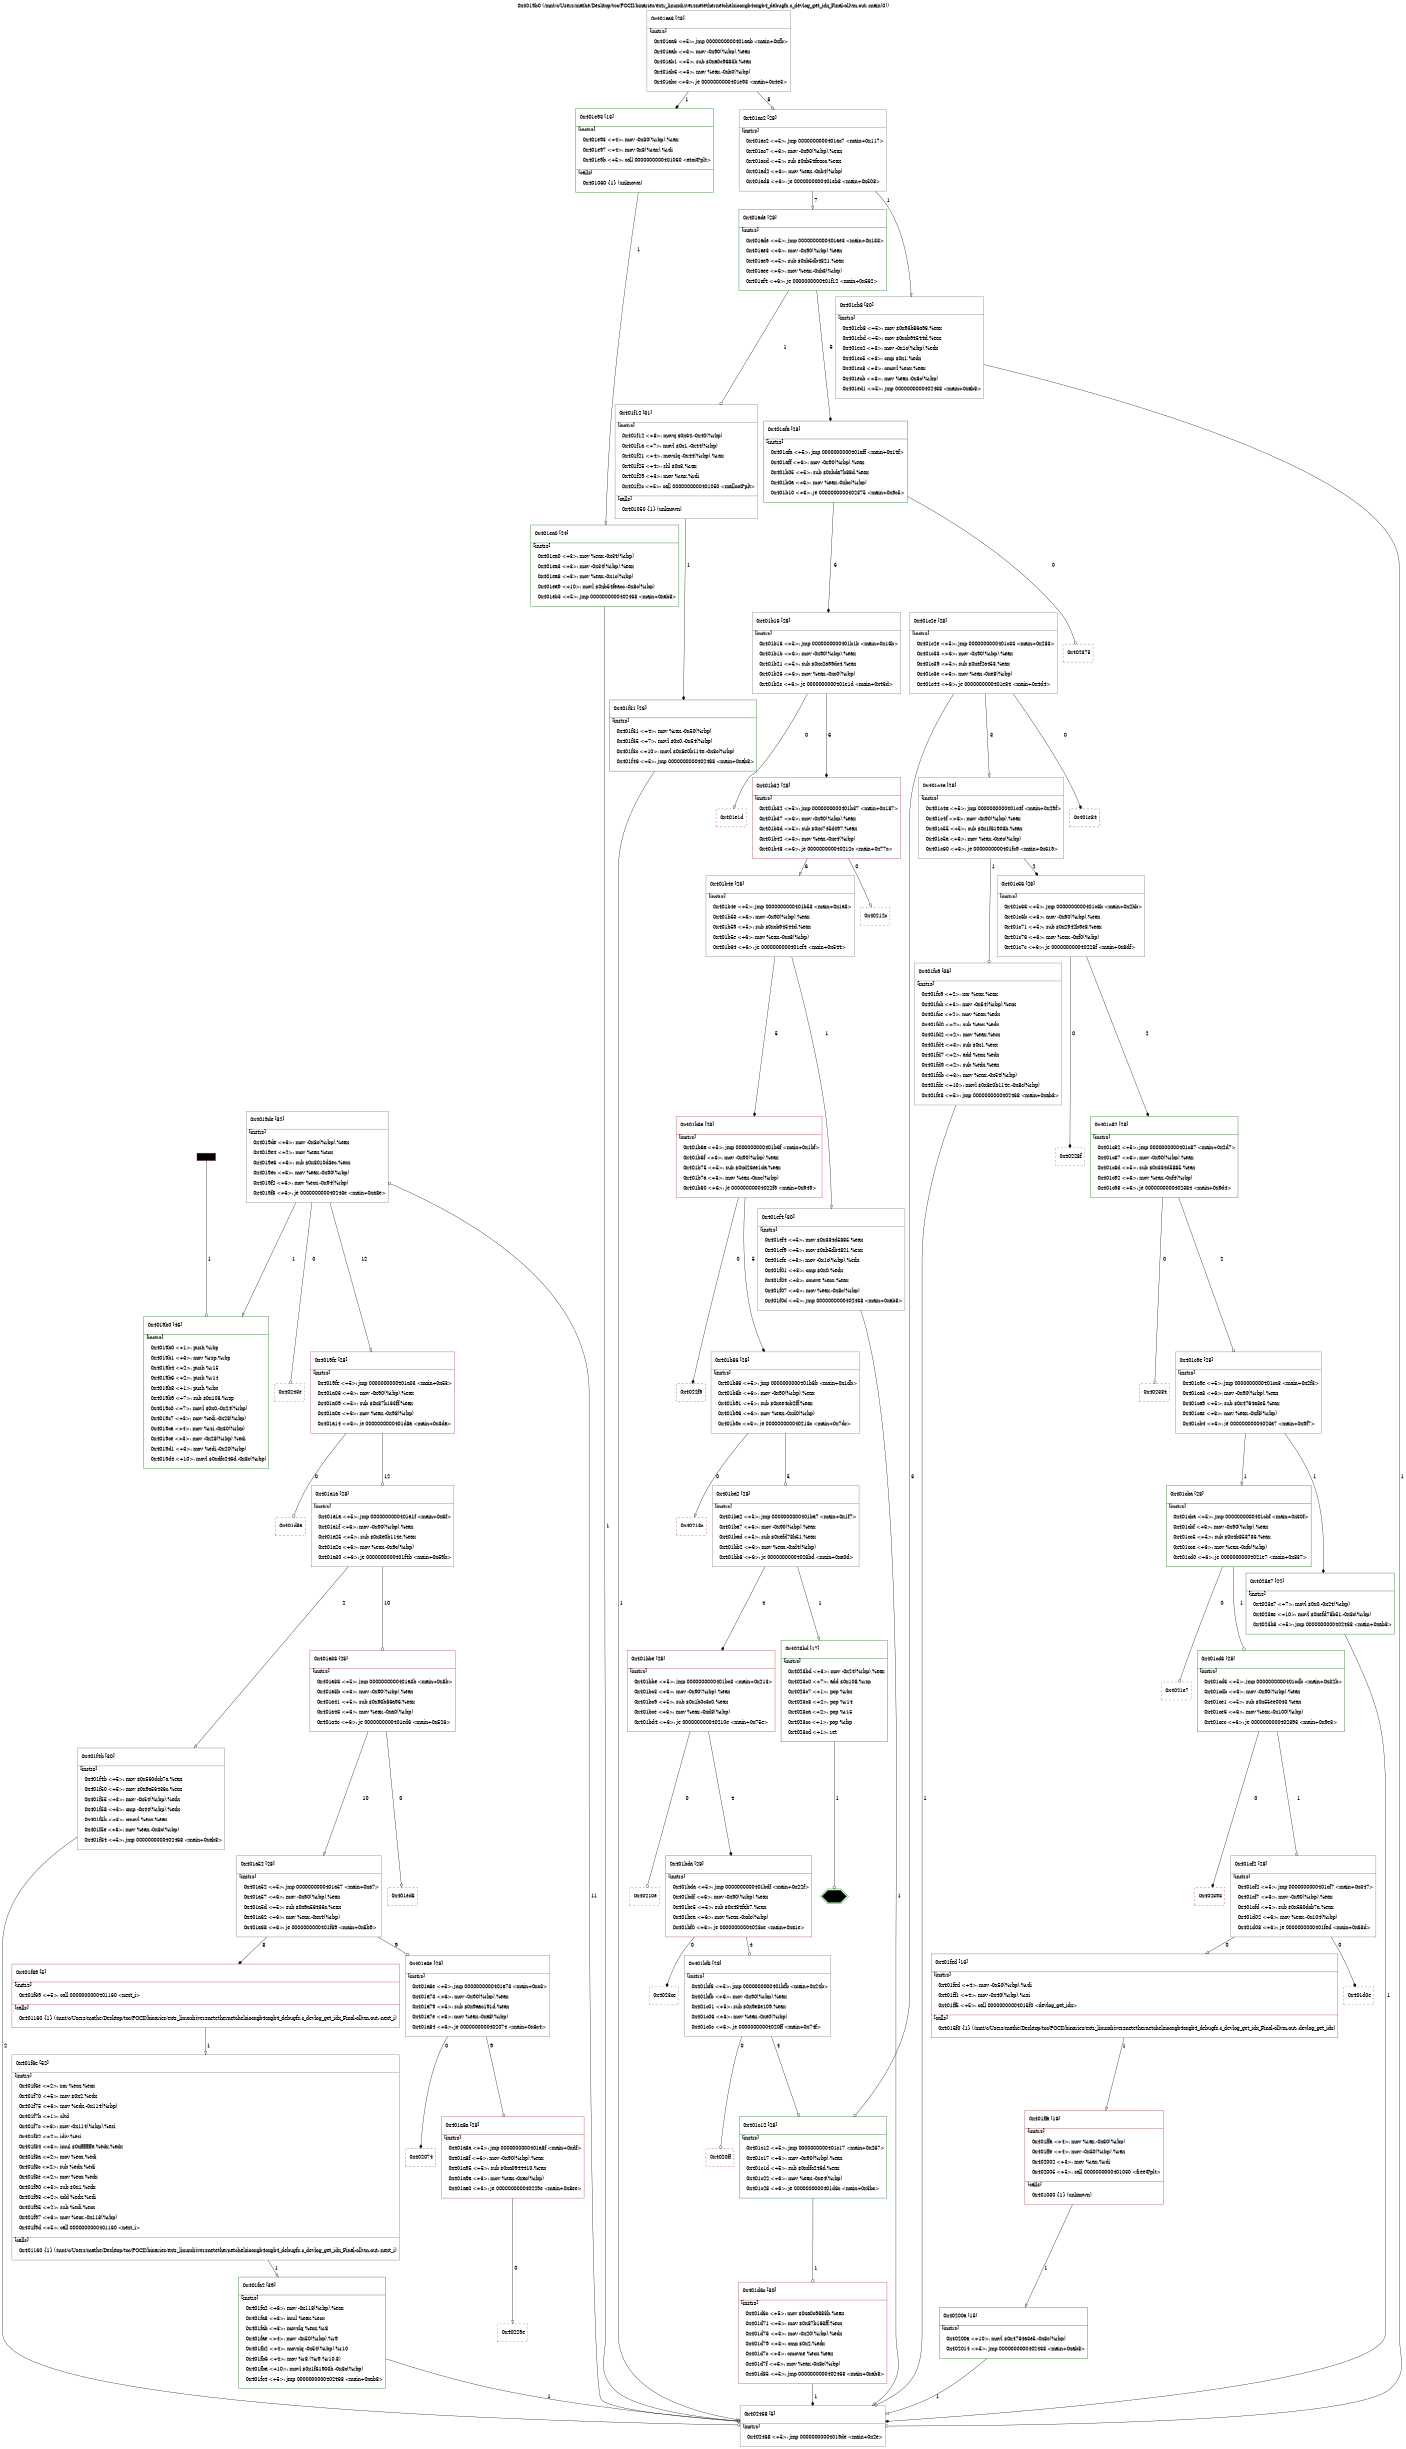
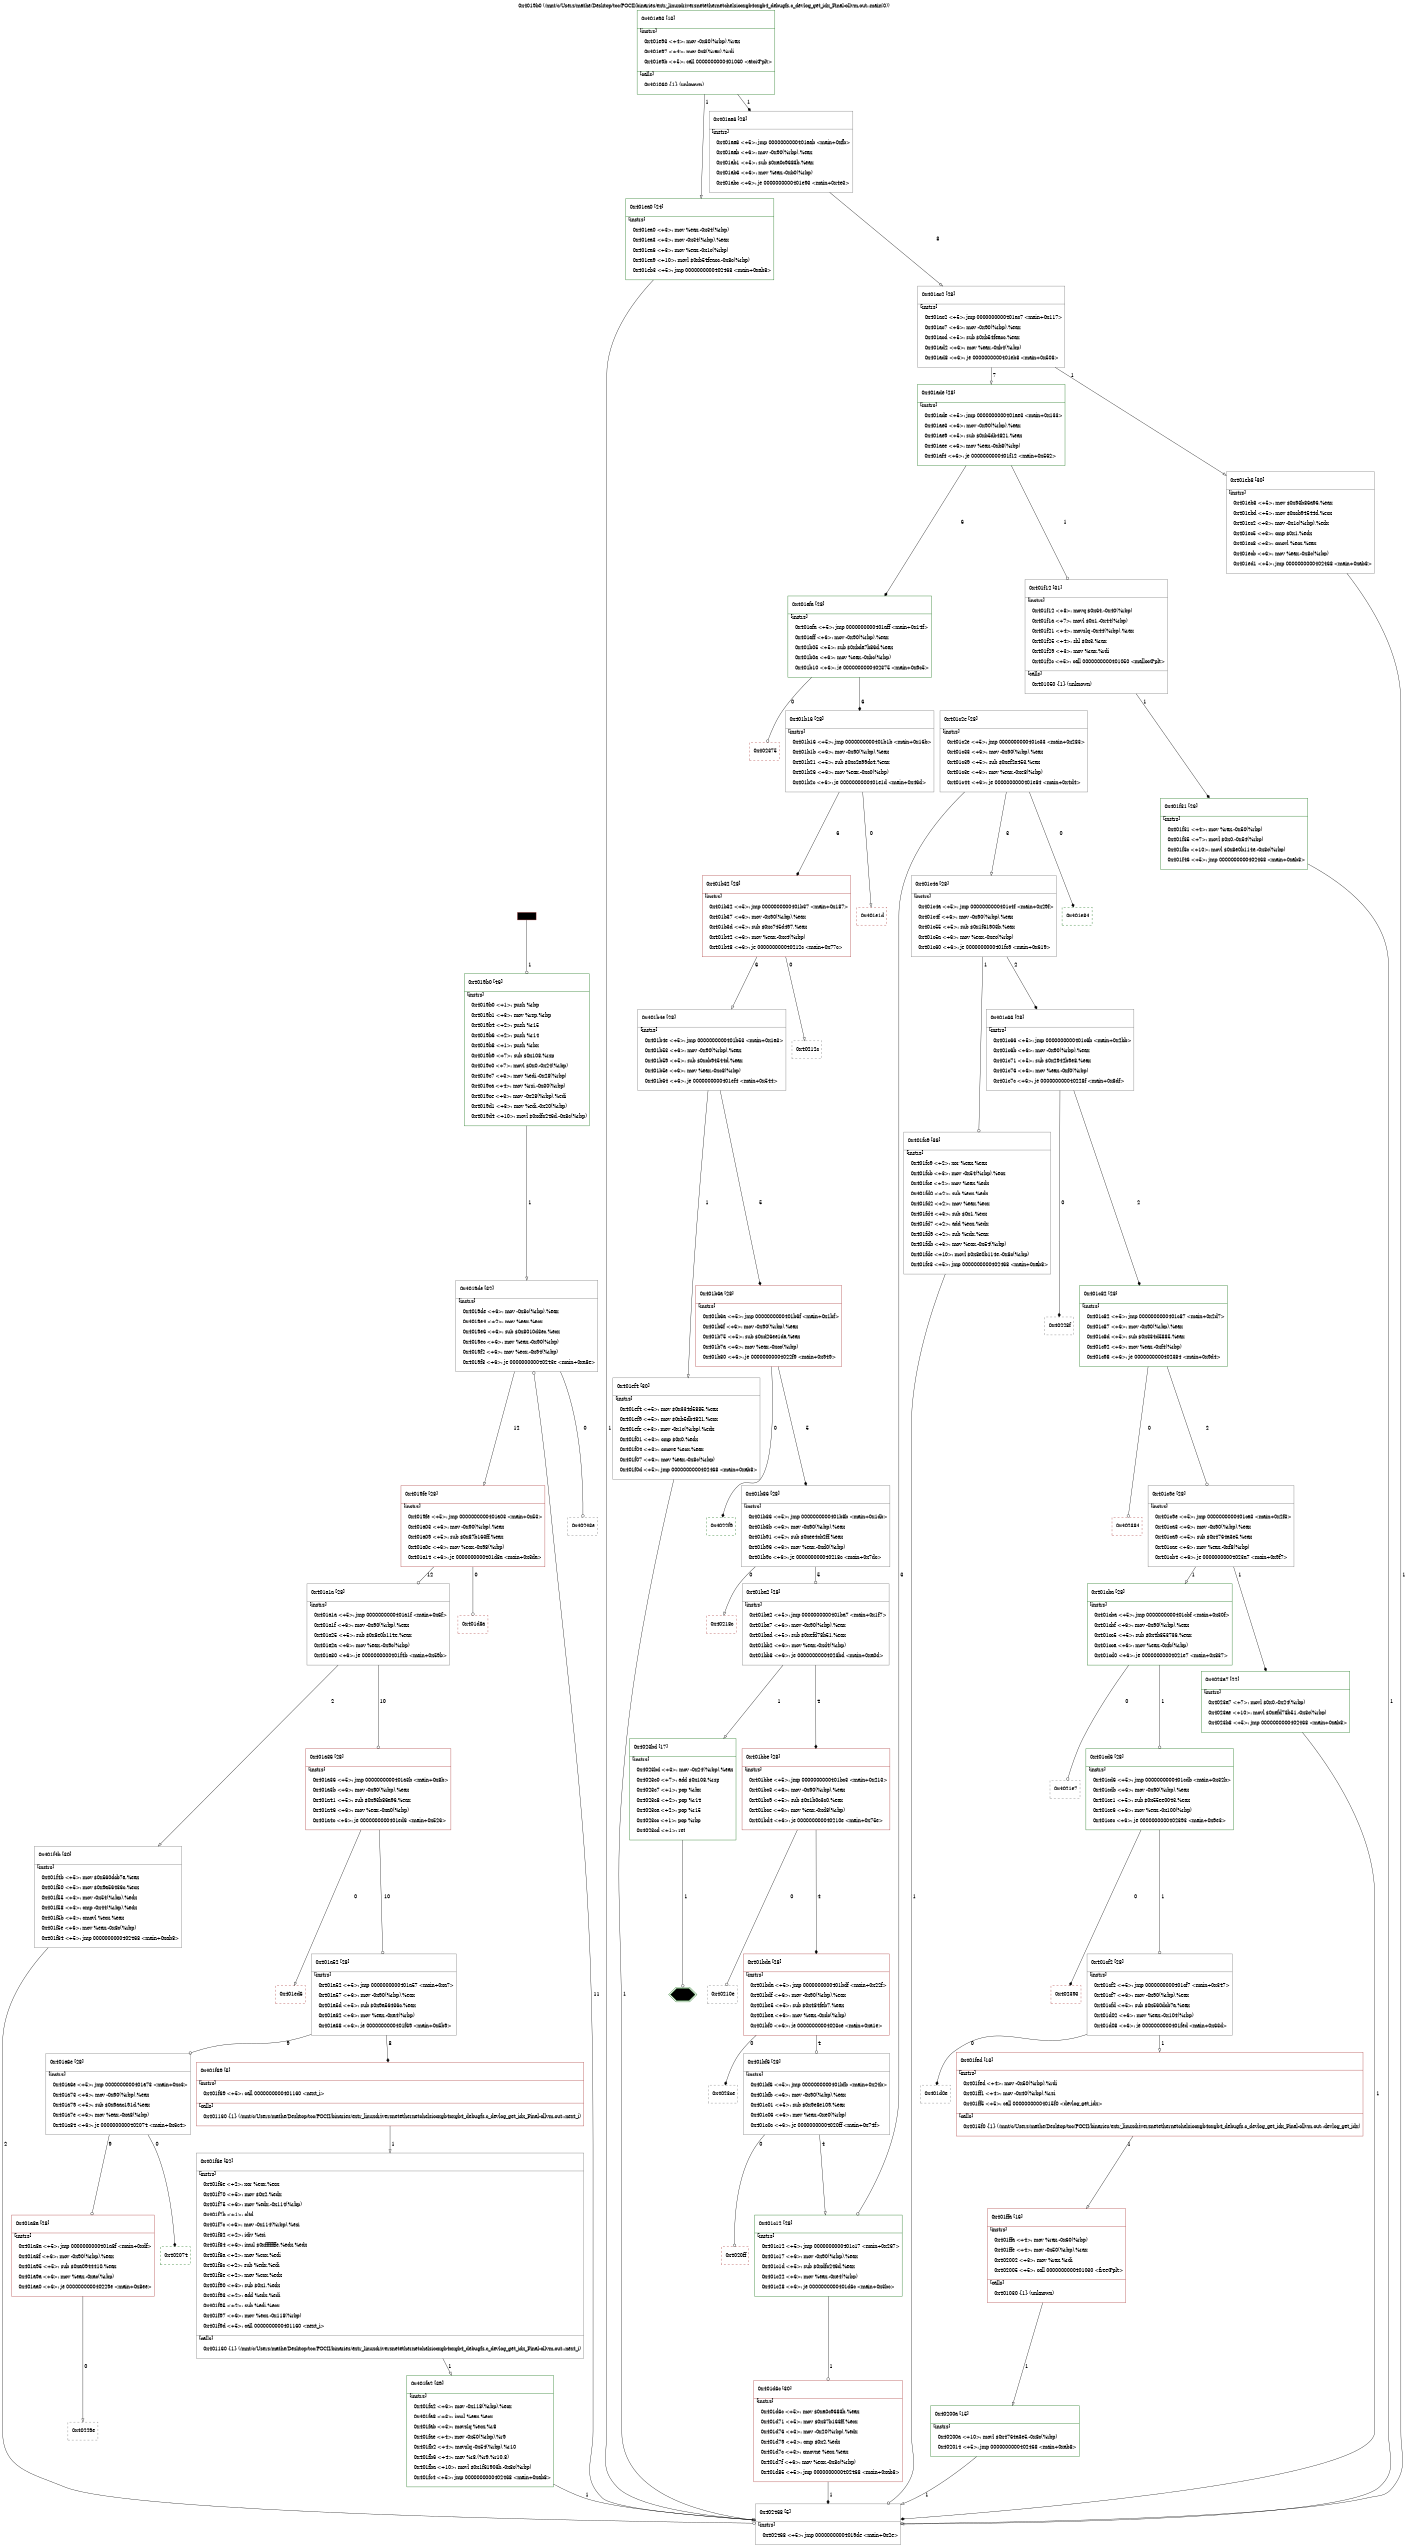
edge "0x401aa6 [28]" -> "0x401e93 [13]": reversed
edge "0x4019de [32]" -> "0x4019b0 [46]": reversed
edge "0x401ea0 [24]" -> "0x402468 [5]": arrowhead odot -> onormal
edge "0x401a36 [28]" -> "0x401a52 [28]": arrowhead onormal -> odot
edge "0x401cf2 [28]" -> "0x401fed [13]": label " 0" -> " 1"
